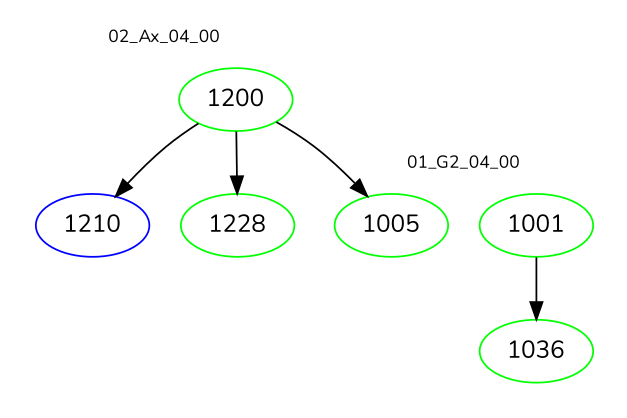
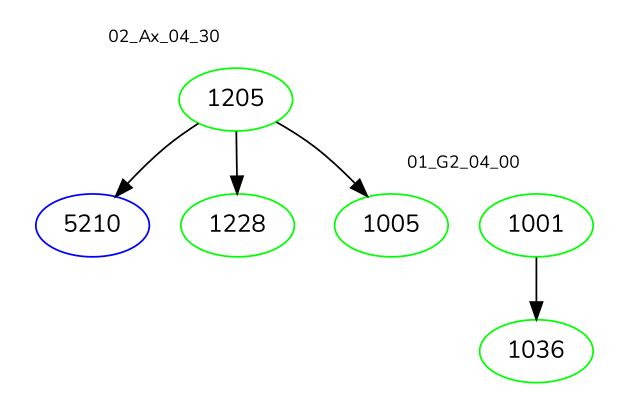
cluster "02_Ax_04_00": label "02_Ax_04_00" -> "02_Ax_04_30"
node "1200": label "1200" -> "1205"
node "1210": label "1210" -> "5210"
